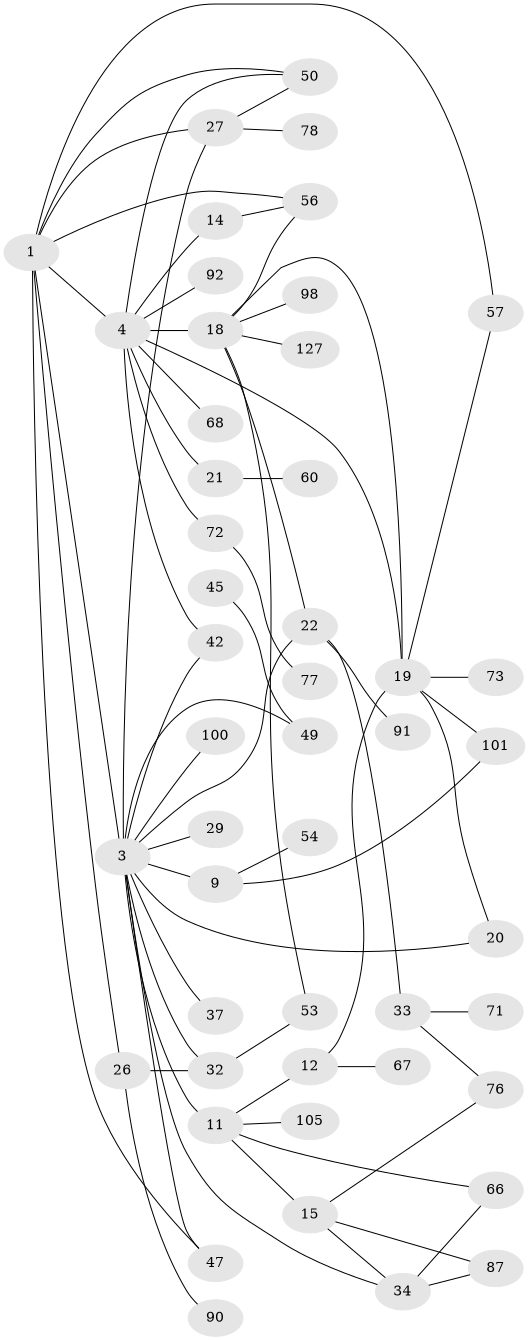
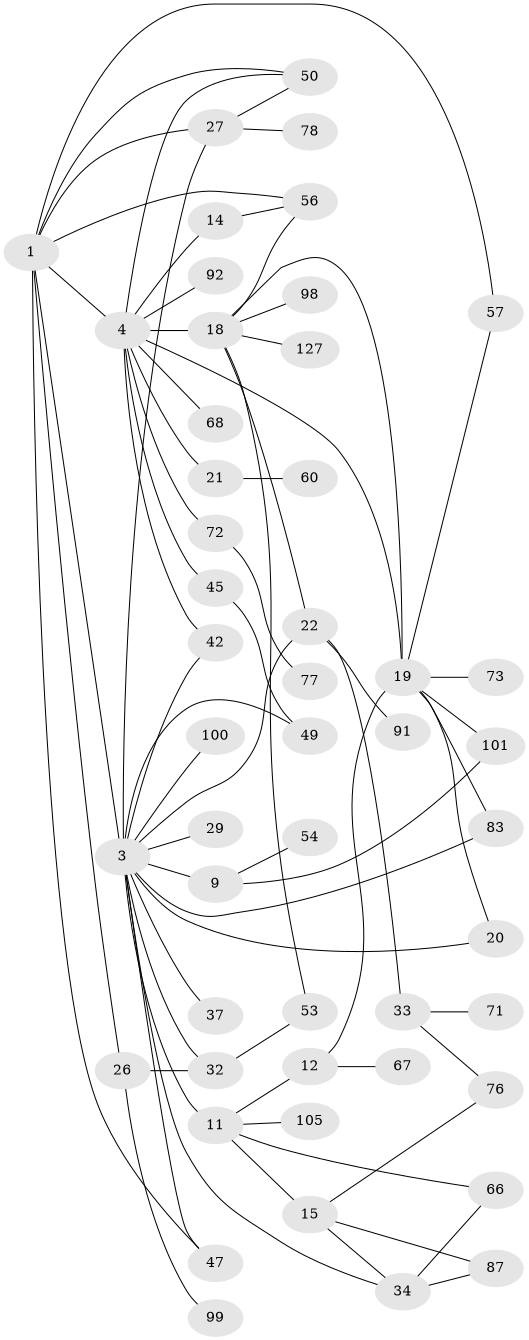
edge "4" -- "45": added
node "83": added
node "90": label "90" -> "99"
